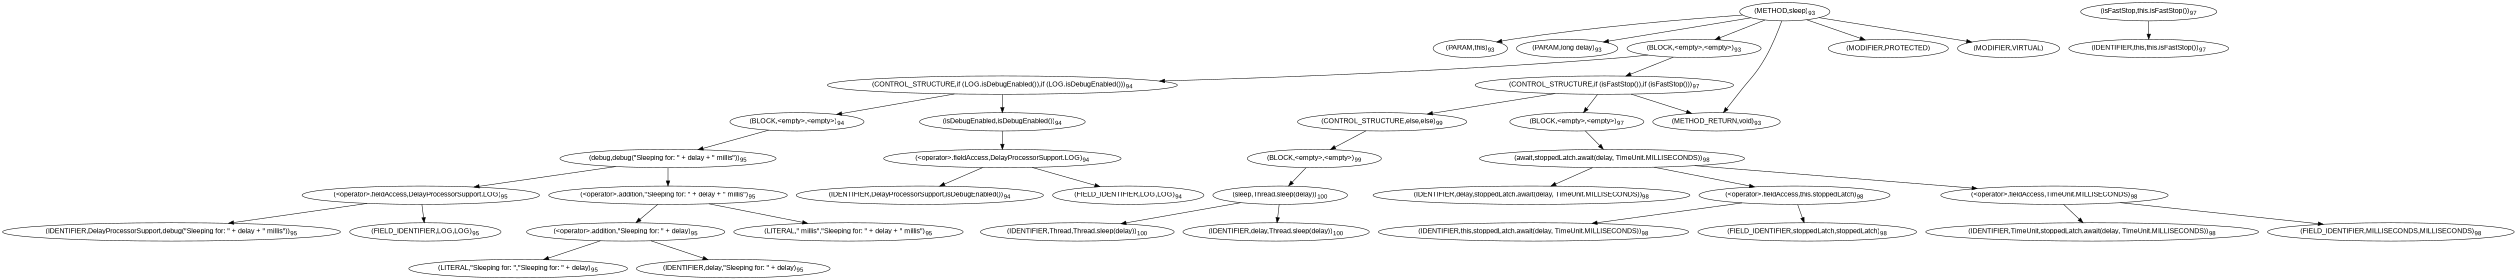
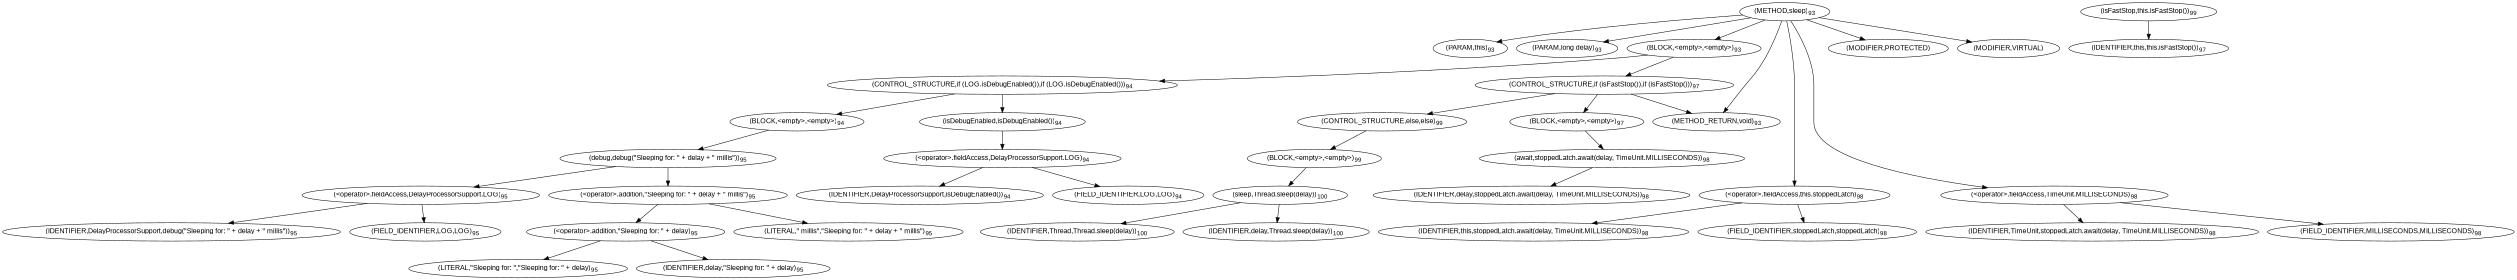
node "(isFastStop,this.isFastStop())": text "97" -> "99"
edge "(await,stoppedLatch.await(delay, TimeUnit.MILLISECONDS))" -> "(<operator>.fieldAccess,this.stoppedLatch)": now "(METHOD,sleep)" -> "(<operator>.fieldAccess,this.stoppedLatch)"
edge "(await,stoppedLatch.await(delay, TimeUnit.MILLISECONDS))" -> "(<operator>.fieldAccess,TimeUnit.MILLISECONDS)": now "(METHOD,sleep)" -> "(<operator>.fieldAccess,TimeUnit.MILLISECONDS)"
